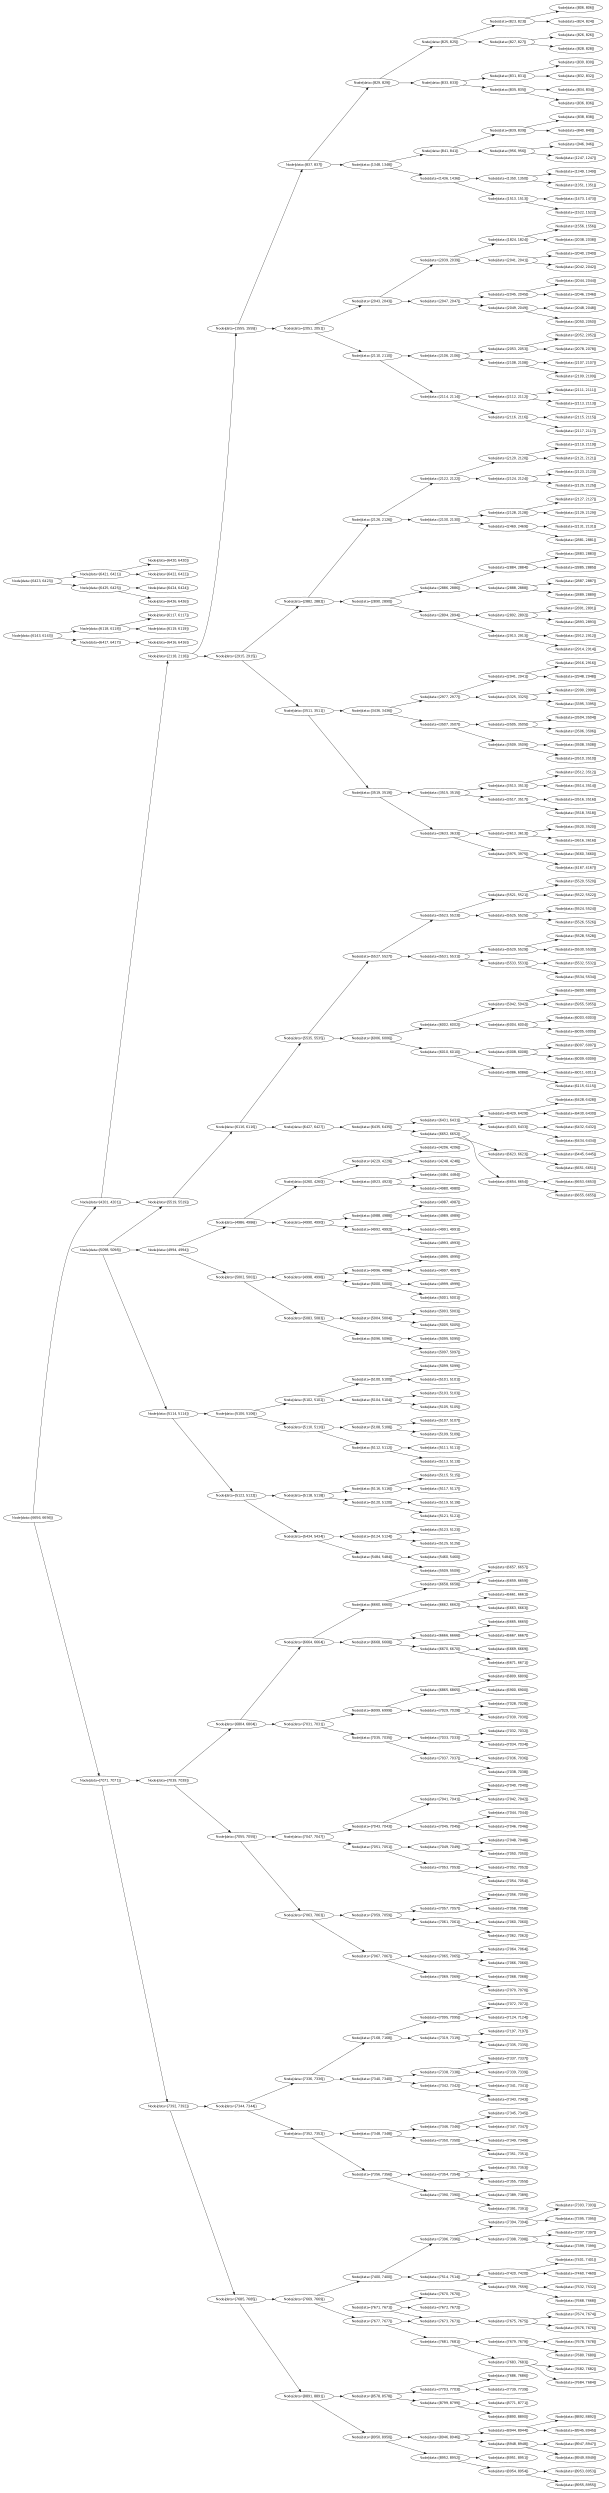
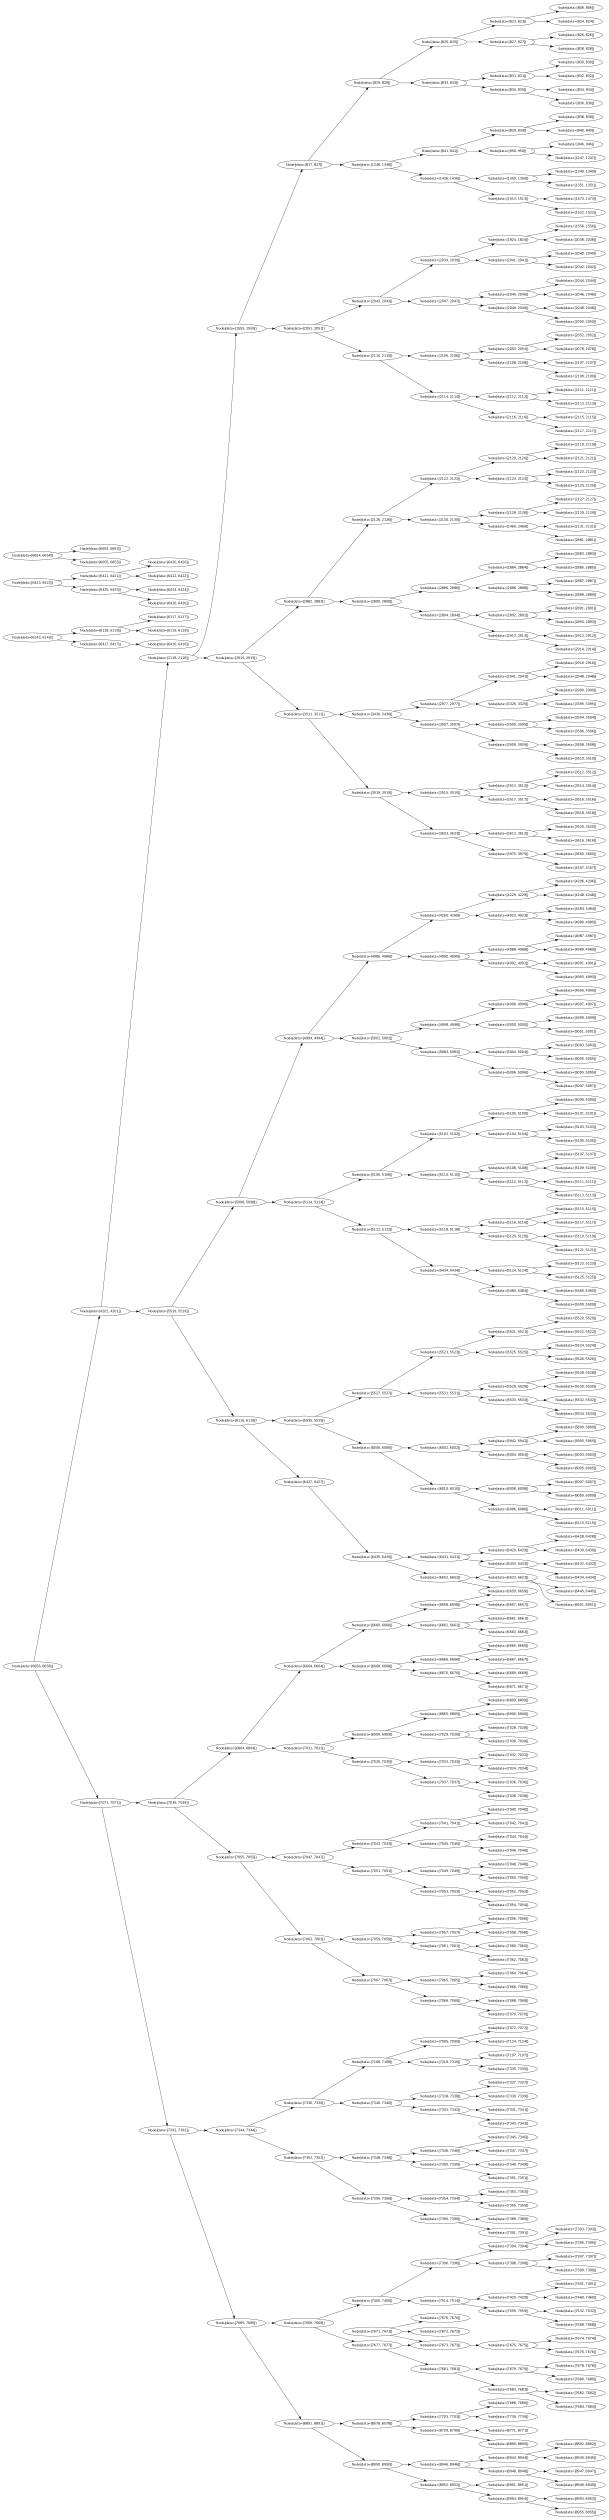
edge "Node{data=[6652, 6652]}" -> "Node{data=[6654, 6654]}": now "Node{data=[6652, 6652]}" -> "Node{data=[6659, 6659]}"
edge "Node{data=[5098, 5098]}" -> "Node{data=[5519, 5519]}": reversed
